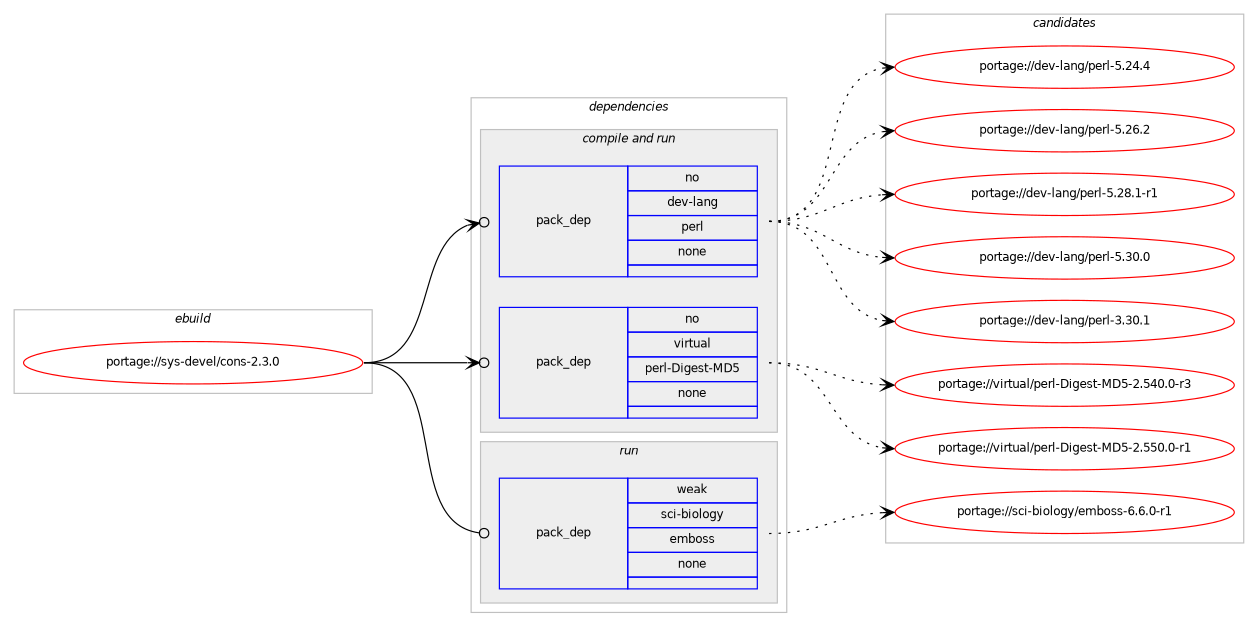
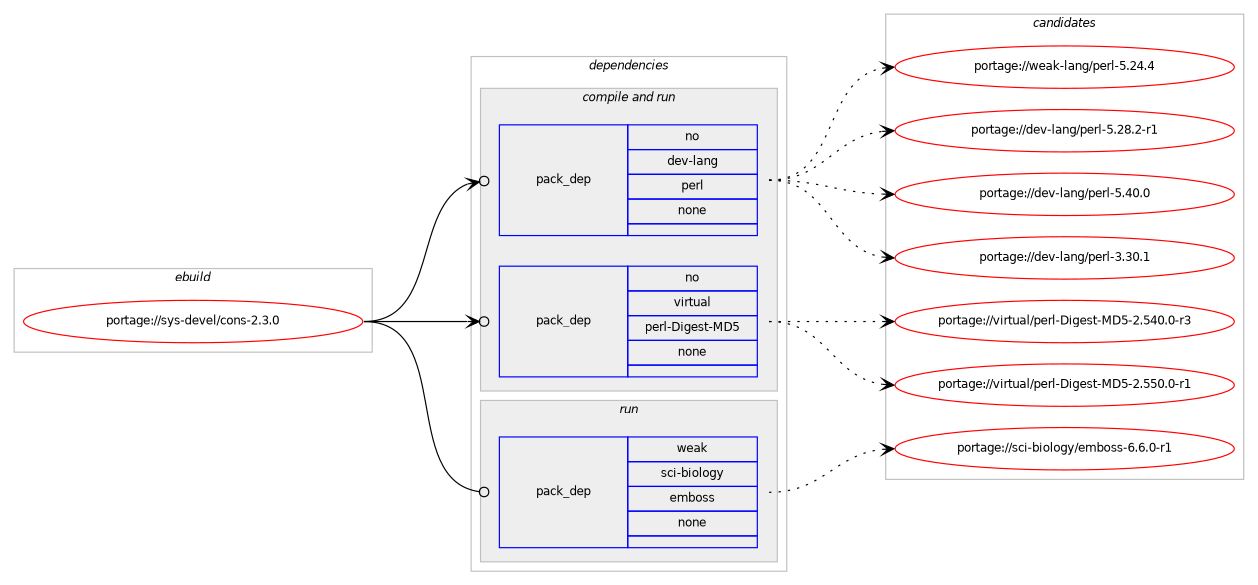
node "portage://dev-lang/perl-5.24.4": label "portage://dev-lang/perl-5.24.4" -> "portage://weak-lang/perl-5.24.4"
node "portage://dev-lang/perl-5.26.2": removed
node "portage://dev-lang/perl-5.28.1-r1": label "portage://dev-lang/perl-5.28.1-r1" -> "portage://dev-lang/perl-5.28.2-r1"
node "portage://dev-lang/perl-5.30.0": label "portage://dev-lang/perl-5.30.0" -> "portage://dev-lang/perl-5.40.0"
